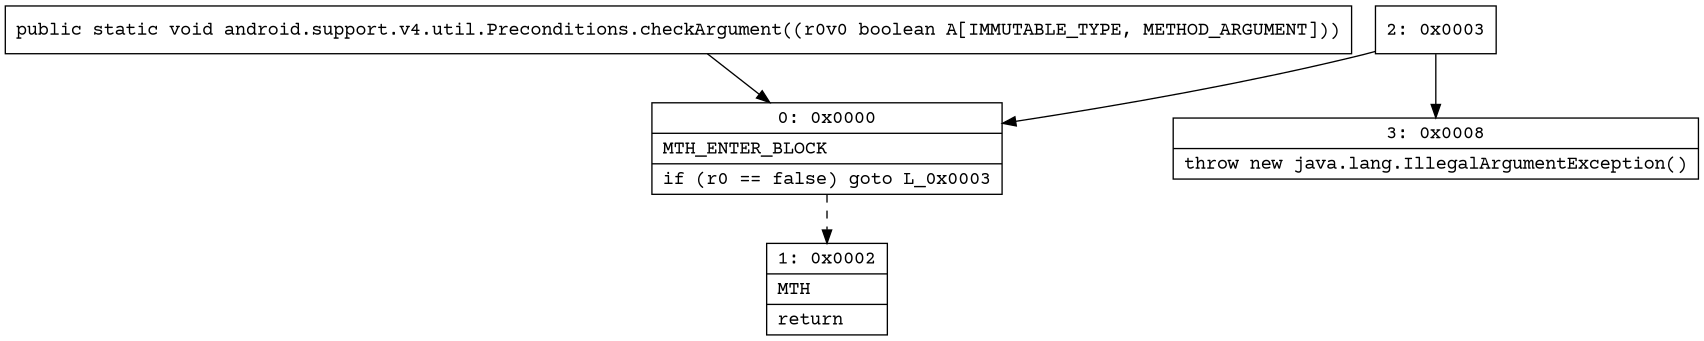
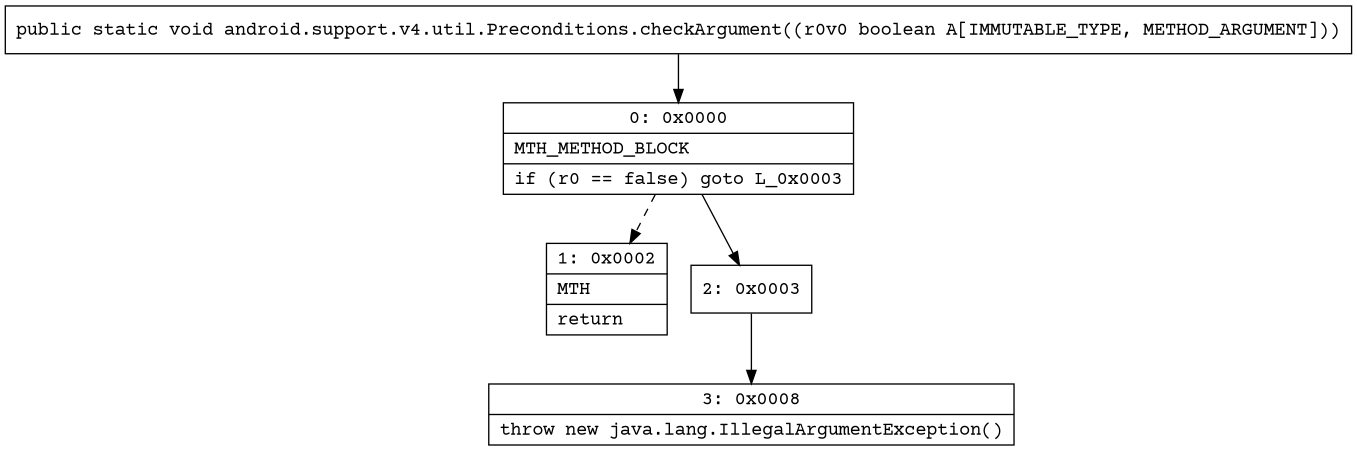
edge "2: 0x0003" -> "0: 0x0000": reversed
node "0: 0x0000": text "MTH_ENTER_BLOCK" -> "MTH_METHOD_BLOCK"
